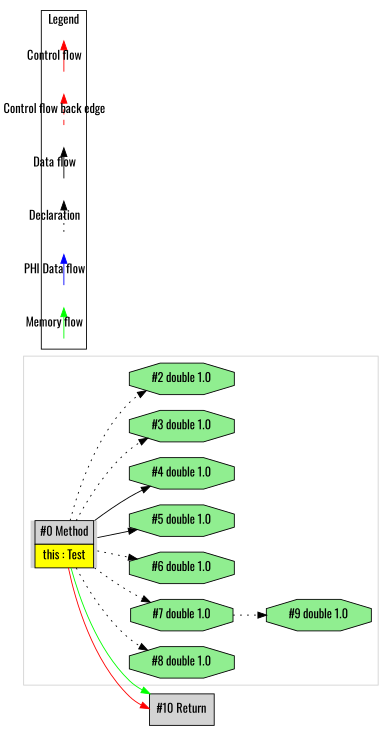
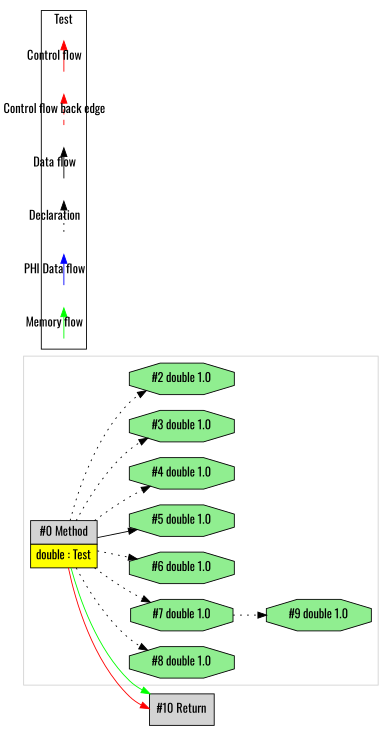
cluster "Legend": label "Legend" -> "Test"
edge "#0 Method" -> "#4 double 1.0": style solid -> dotted
node "#0 Method": text "this : Test" -> "double : Test"
